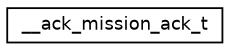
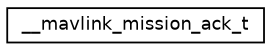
node "__ack_mission_ack_t": label "__ack_mission_ack_t" -> "__mavlink_mission_ack_t"
